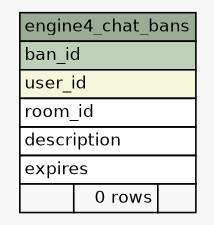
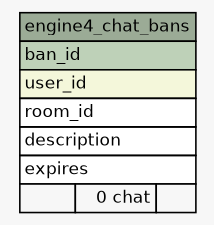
node "engine4_chat_bans": text "0 rows" -> "0 chat"
